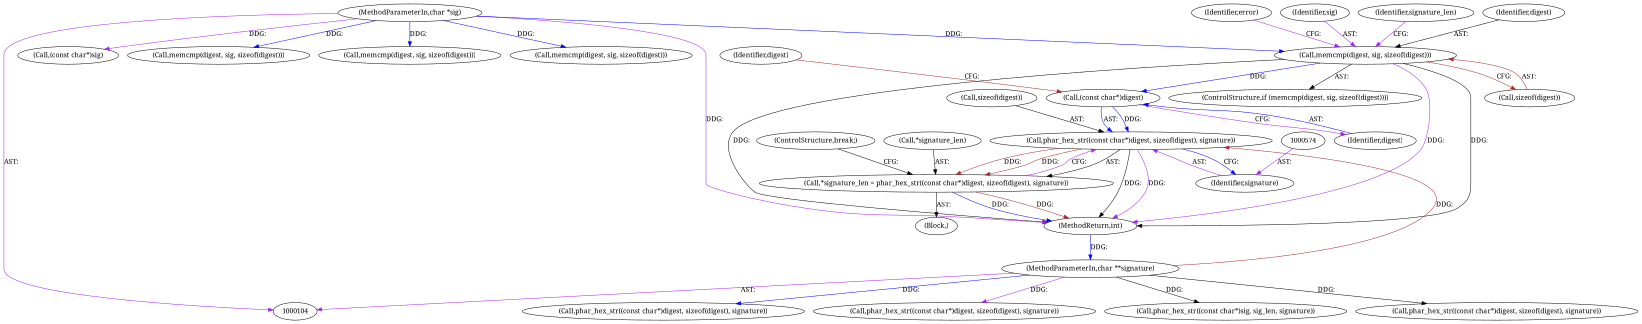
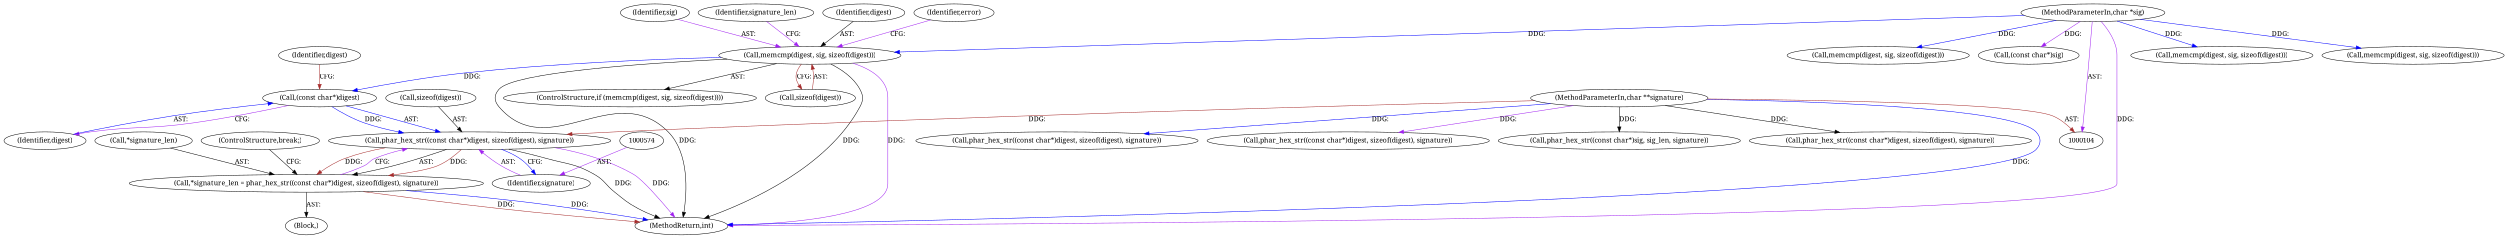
edge "(MethodReturn,int)" -> "(MethodParameterIn,char **signature)": reversed
edge "(MethodParameterIn,char **signature)" -> "1000104": color purple -> brown
